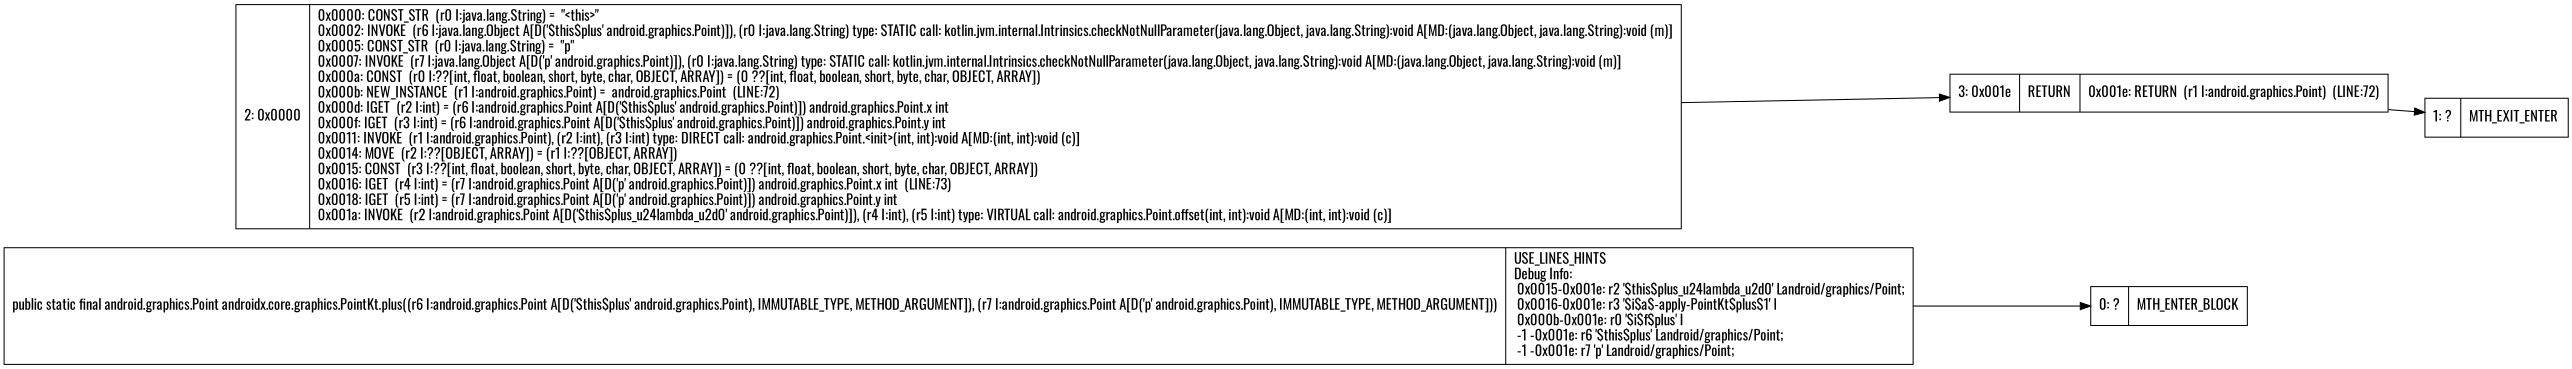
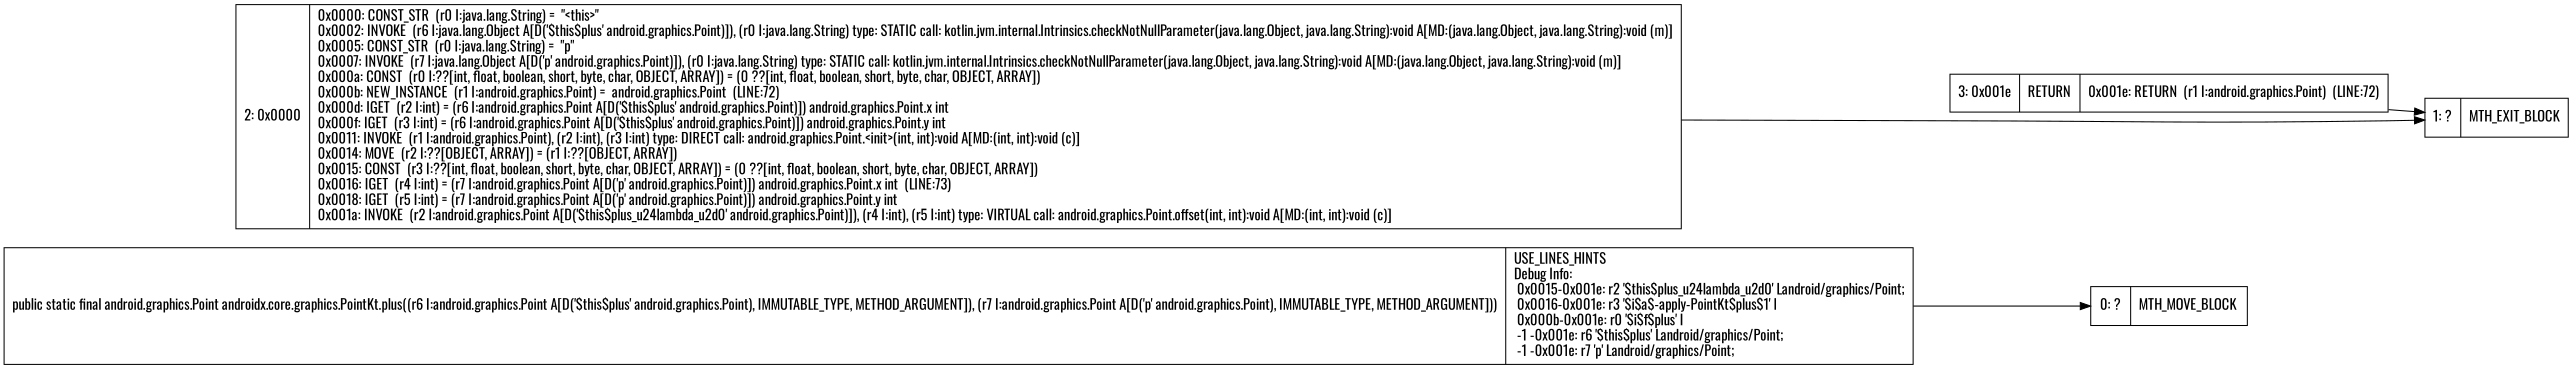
edge "2: 0x0000" -> "3: 0x001e": now "2: 0x0000" -> "1: ?"
node "1: ?": text "MTH_EXIT_ENTER" -> "MTH_EXIT_BLOCK"
node "0: ?": text "MTH_ENTER_BLOCK" -> "MTH_MOVE_BLOCK"
